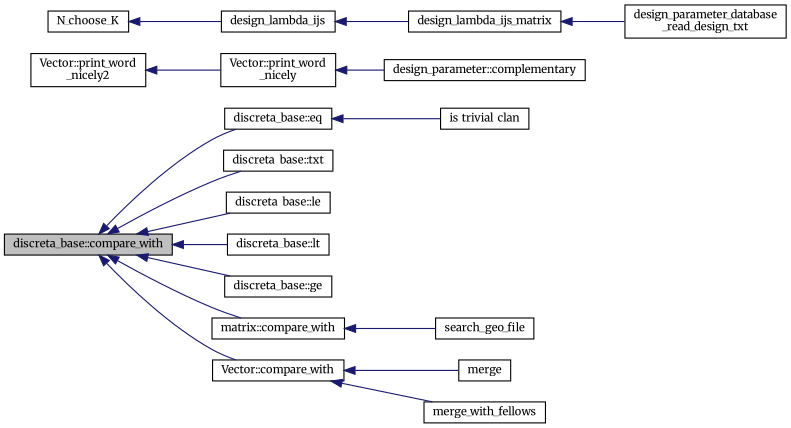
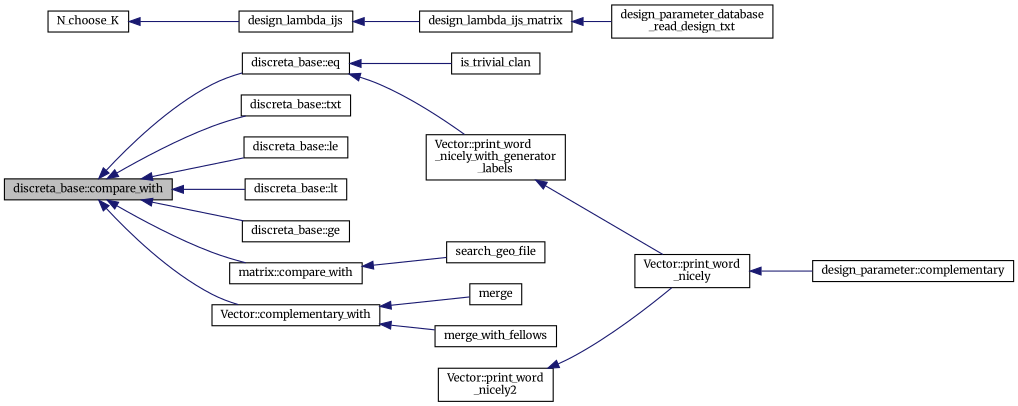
node "Vector::print_word _nicely_with_generator _labels": added
node "Vector::compare_with": label "Vector::compare_with" -> "Vector::complementary_with"
